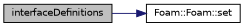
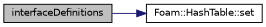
node "Foam::Foam::set": label "Foam::Foam::set" -> "Foam::HashTable::set"
